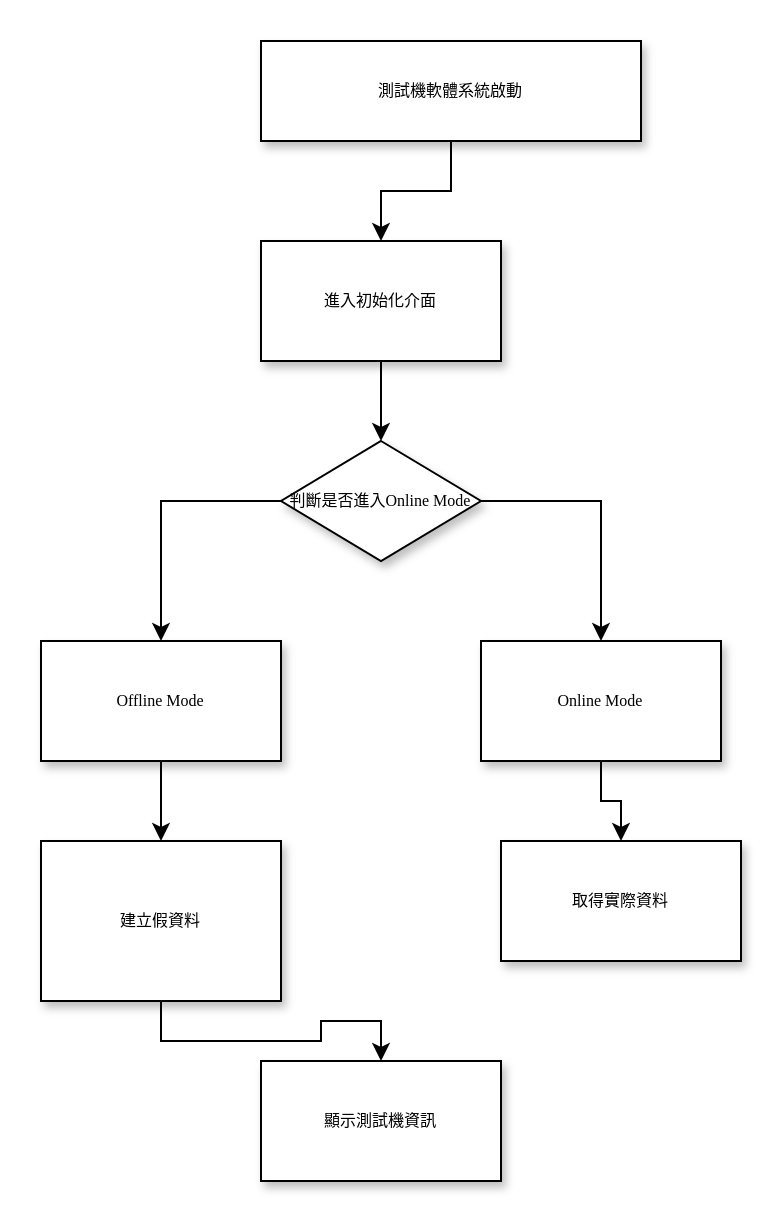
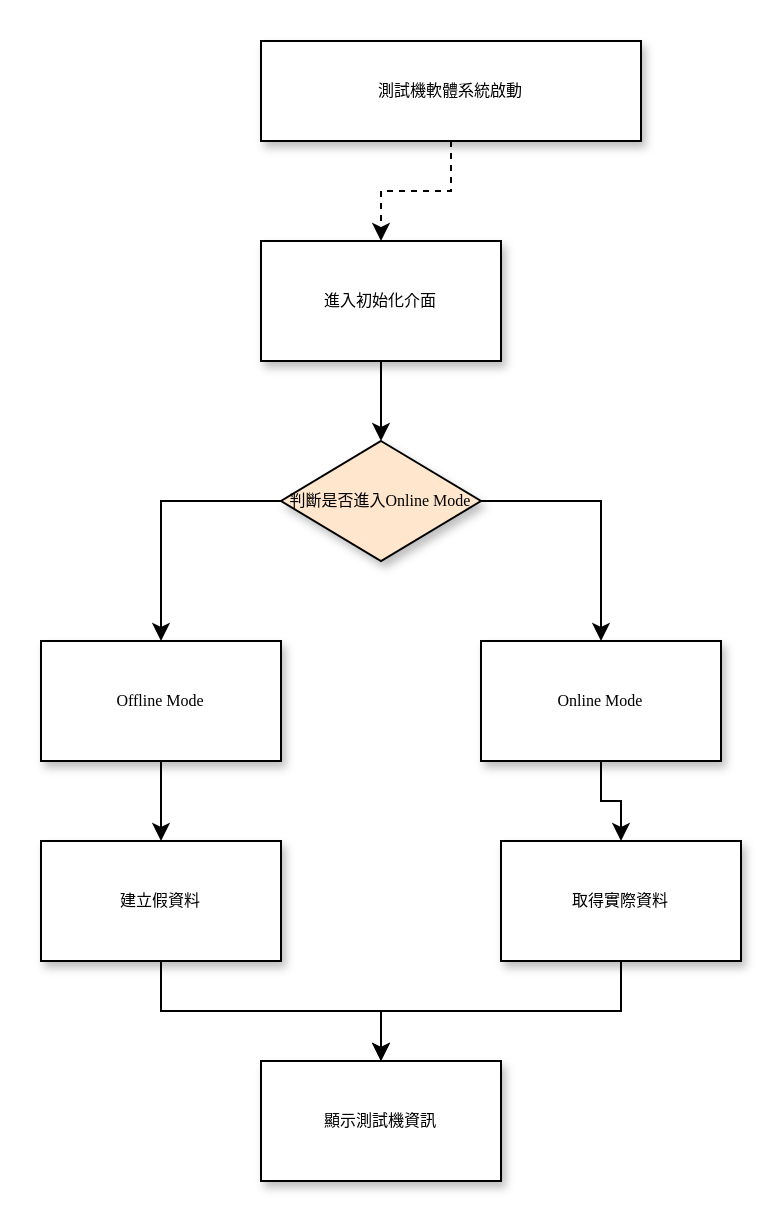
edge "測試機軟體系統啟動" -> "進入初始化介面": style solid -> dashed
node "判斷是否進入Online Mode": fillcolor #ffffff -> #ffe6cc
node "建立假資料": size 240x160 -> 240x120
edge "取得實際資料" -> "顯示測試機資訊": added
